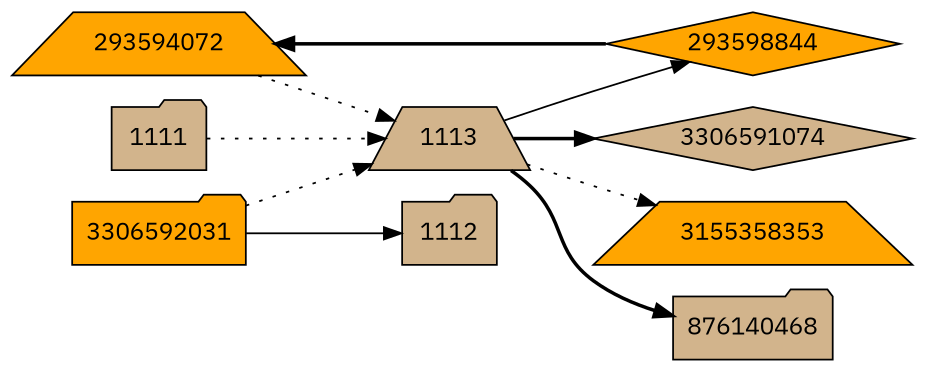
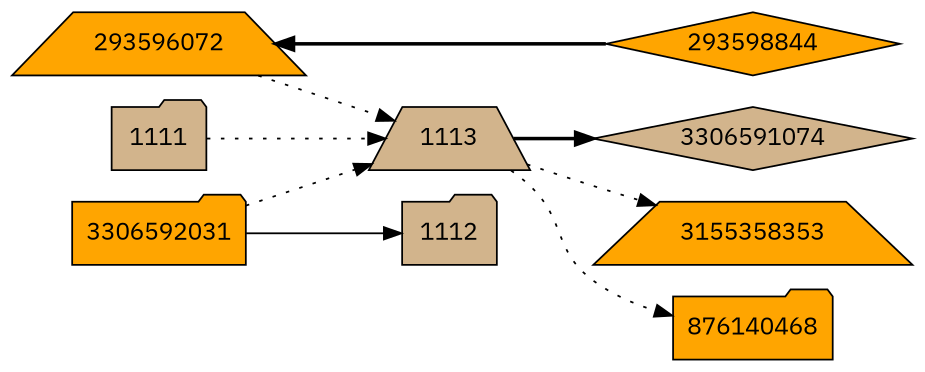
node "293594072": label "293594072" -> "293596072"
edge "1113" -> "293598844": removed
edge "1113" -> "876140468": style bold -> dotted
node "876140468": fillcolor tan -> orange
